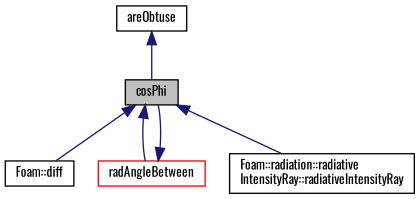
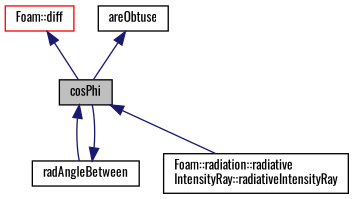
edge "Foam::diff" -> "cosPhi": reversed
node "Foam::diff": color black -> red
node "radAngleBetween": color red -> black
